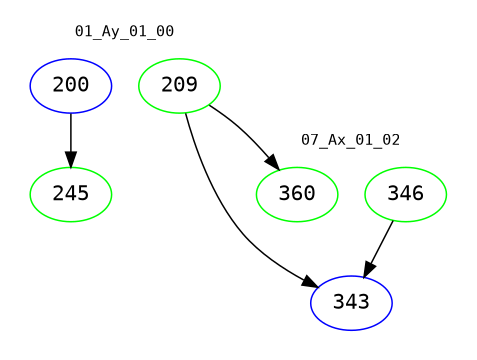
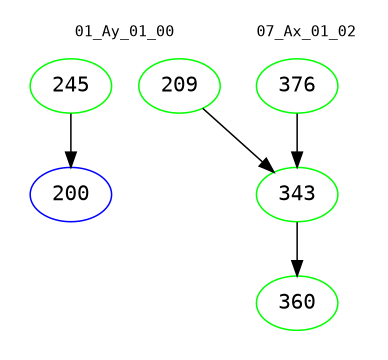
edge "200" -> "245": reversed
edge "209" -> "360": now "343" -> "360"
node "346": label "346" -> "376"
node "343": color blue -> green
